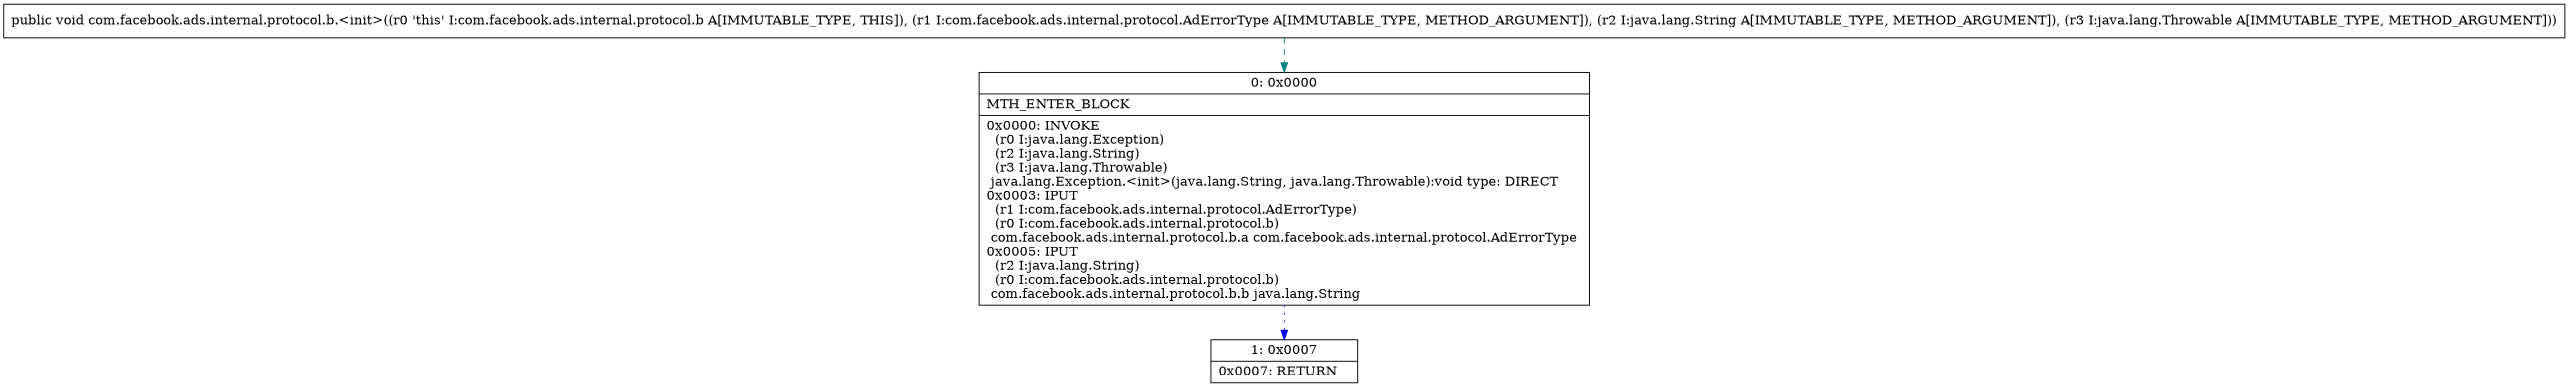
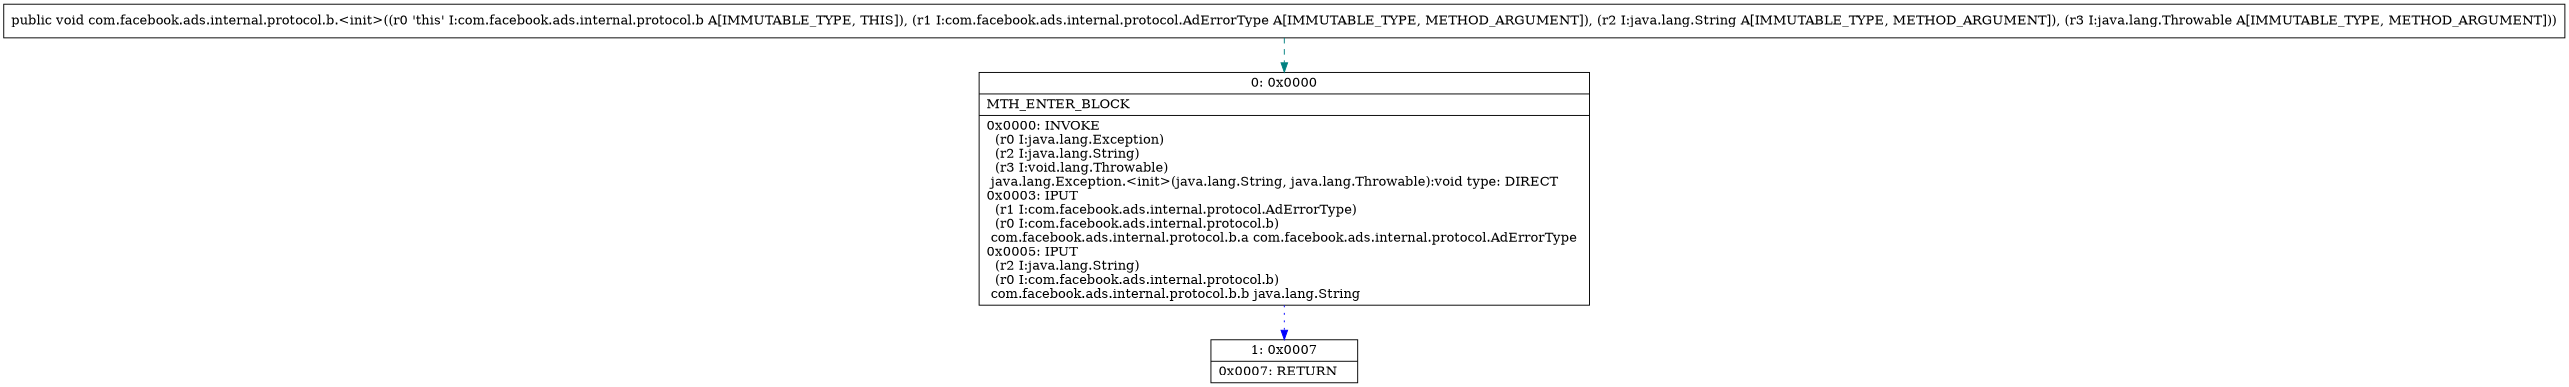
node "0: 0x0000": text "(r3 I:java.lang.Throwable)" -> "(r3 I:void.lang.Throwable)"
